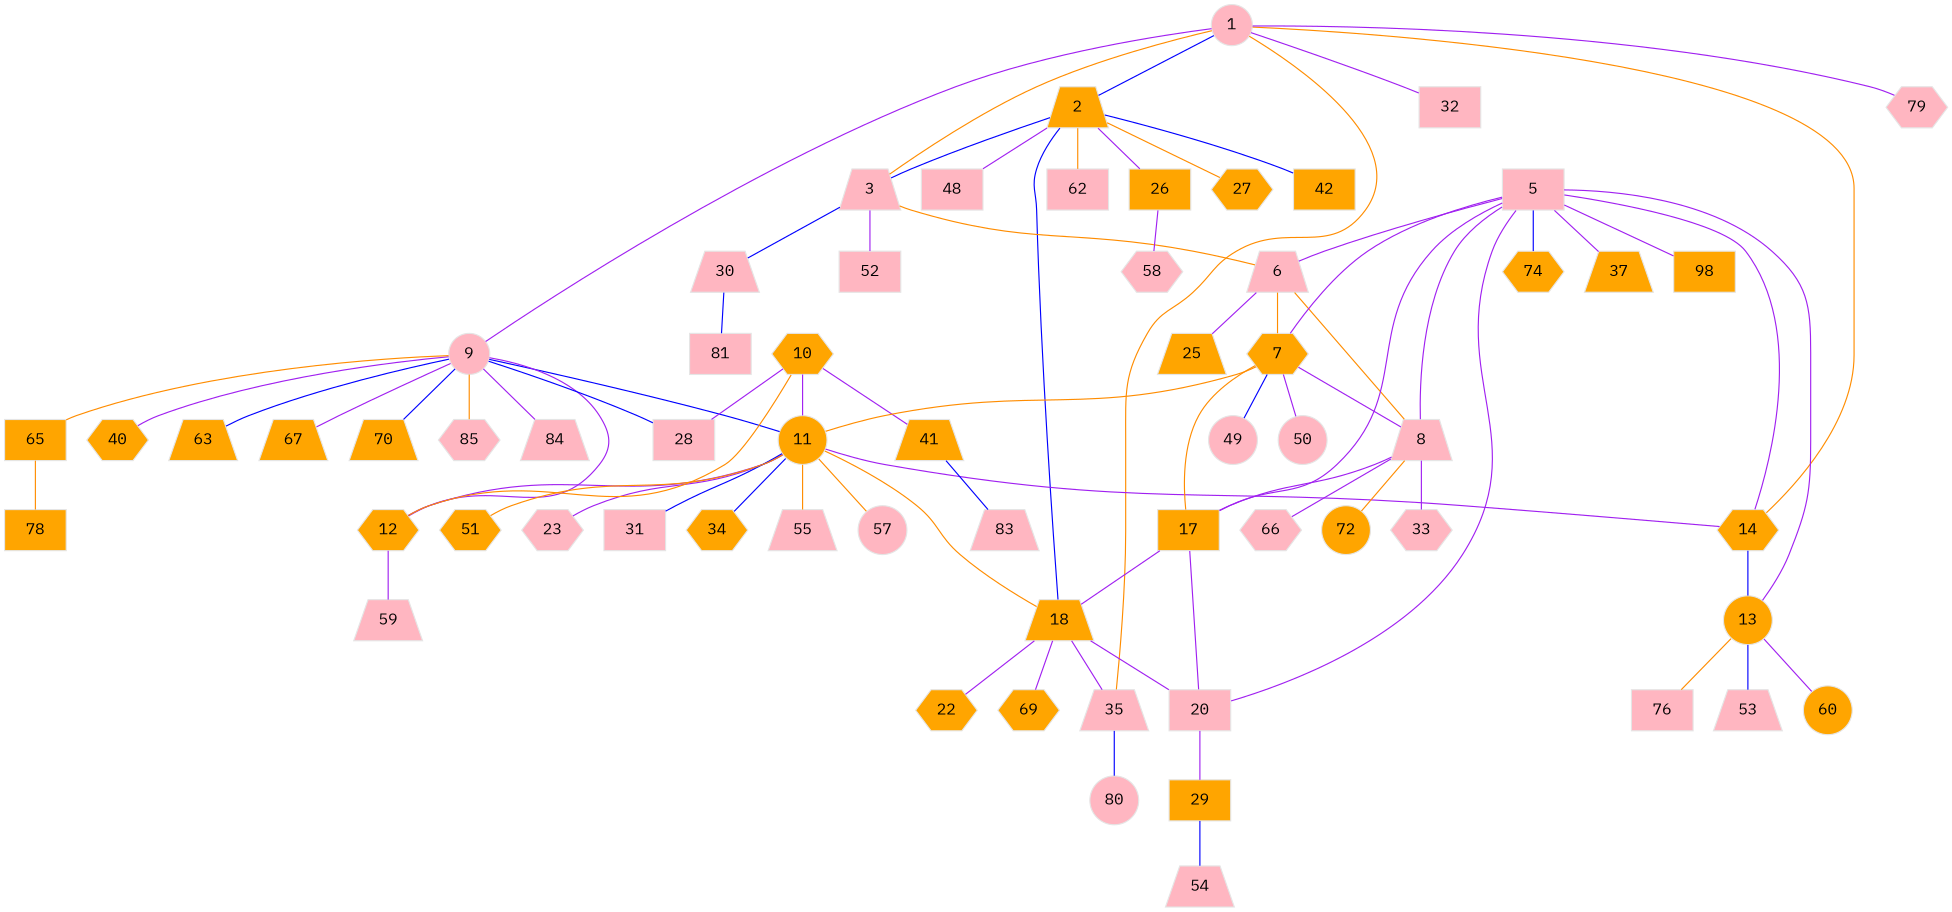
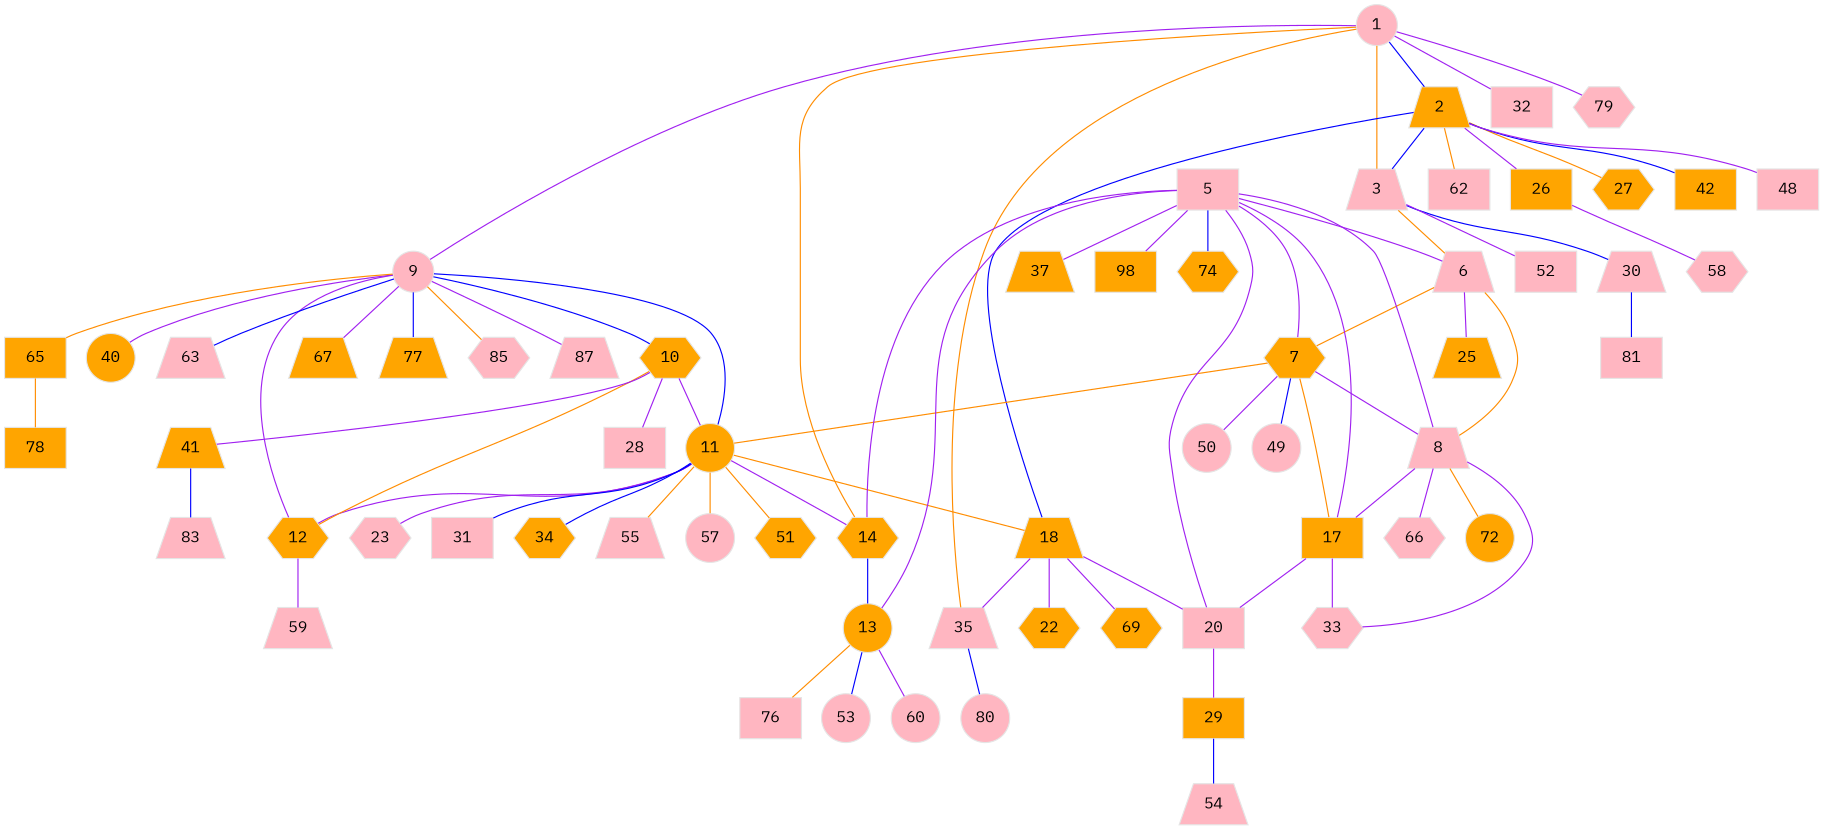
edge "9" -- "28": now "9" -- "10"
node "40": shape hexagon -> circle
node "63": fillcolor orange -> lightpink
node "70": label "70" -> "77"
node "84": label "84" -> "87"
edge "17" -- "18": now "17" -- "33"
node "53": shape trapezium -> circle
node "60": fillcolor orange -> lightpink
